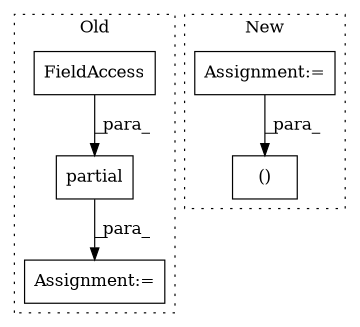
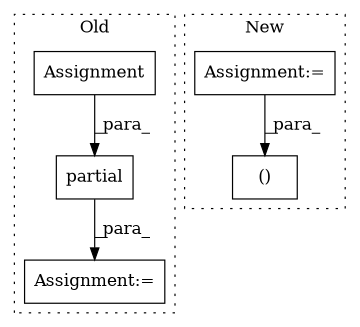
node "FieldAccess": label "FieldAccess" -> "Assignment"
